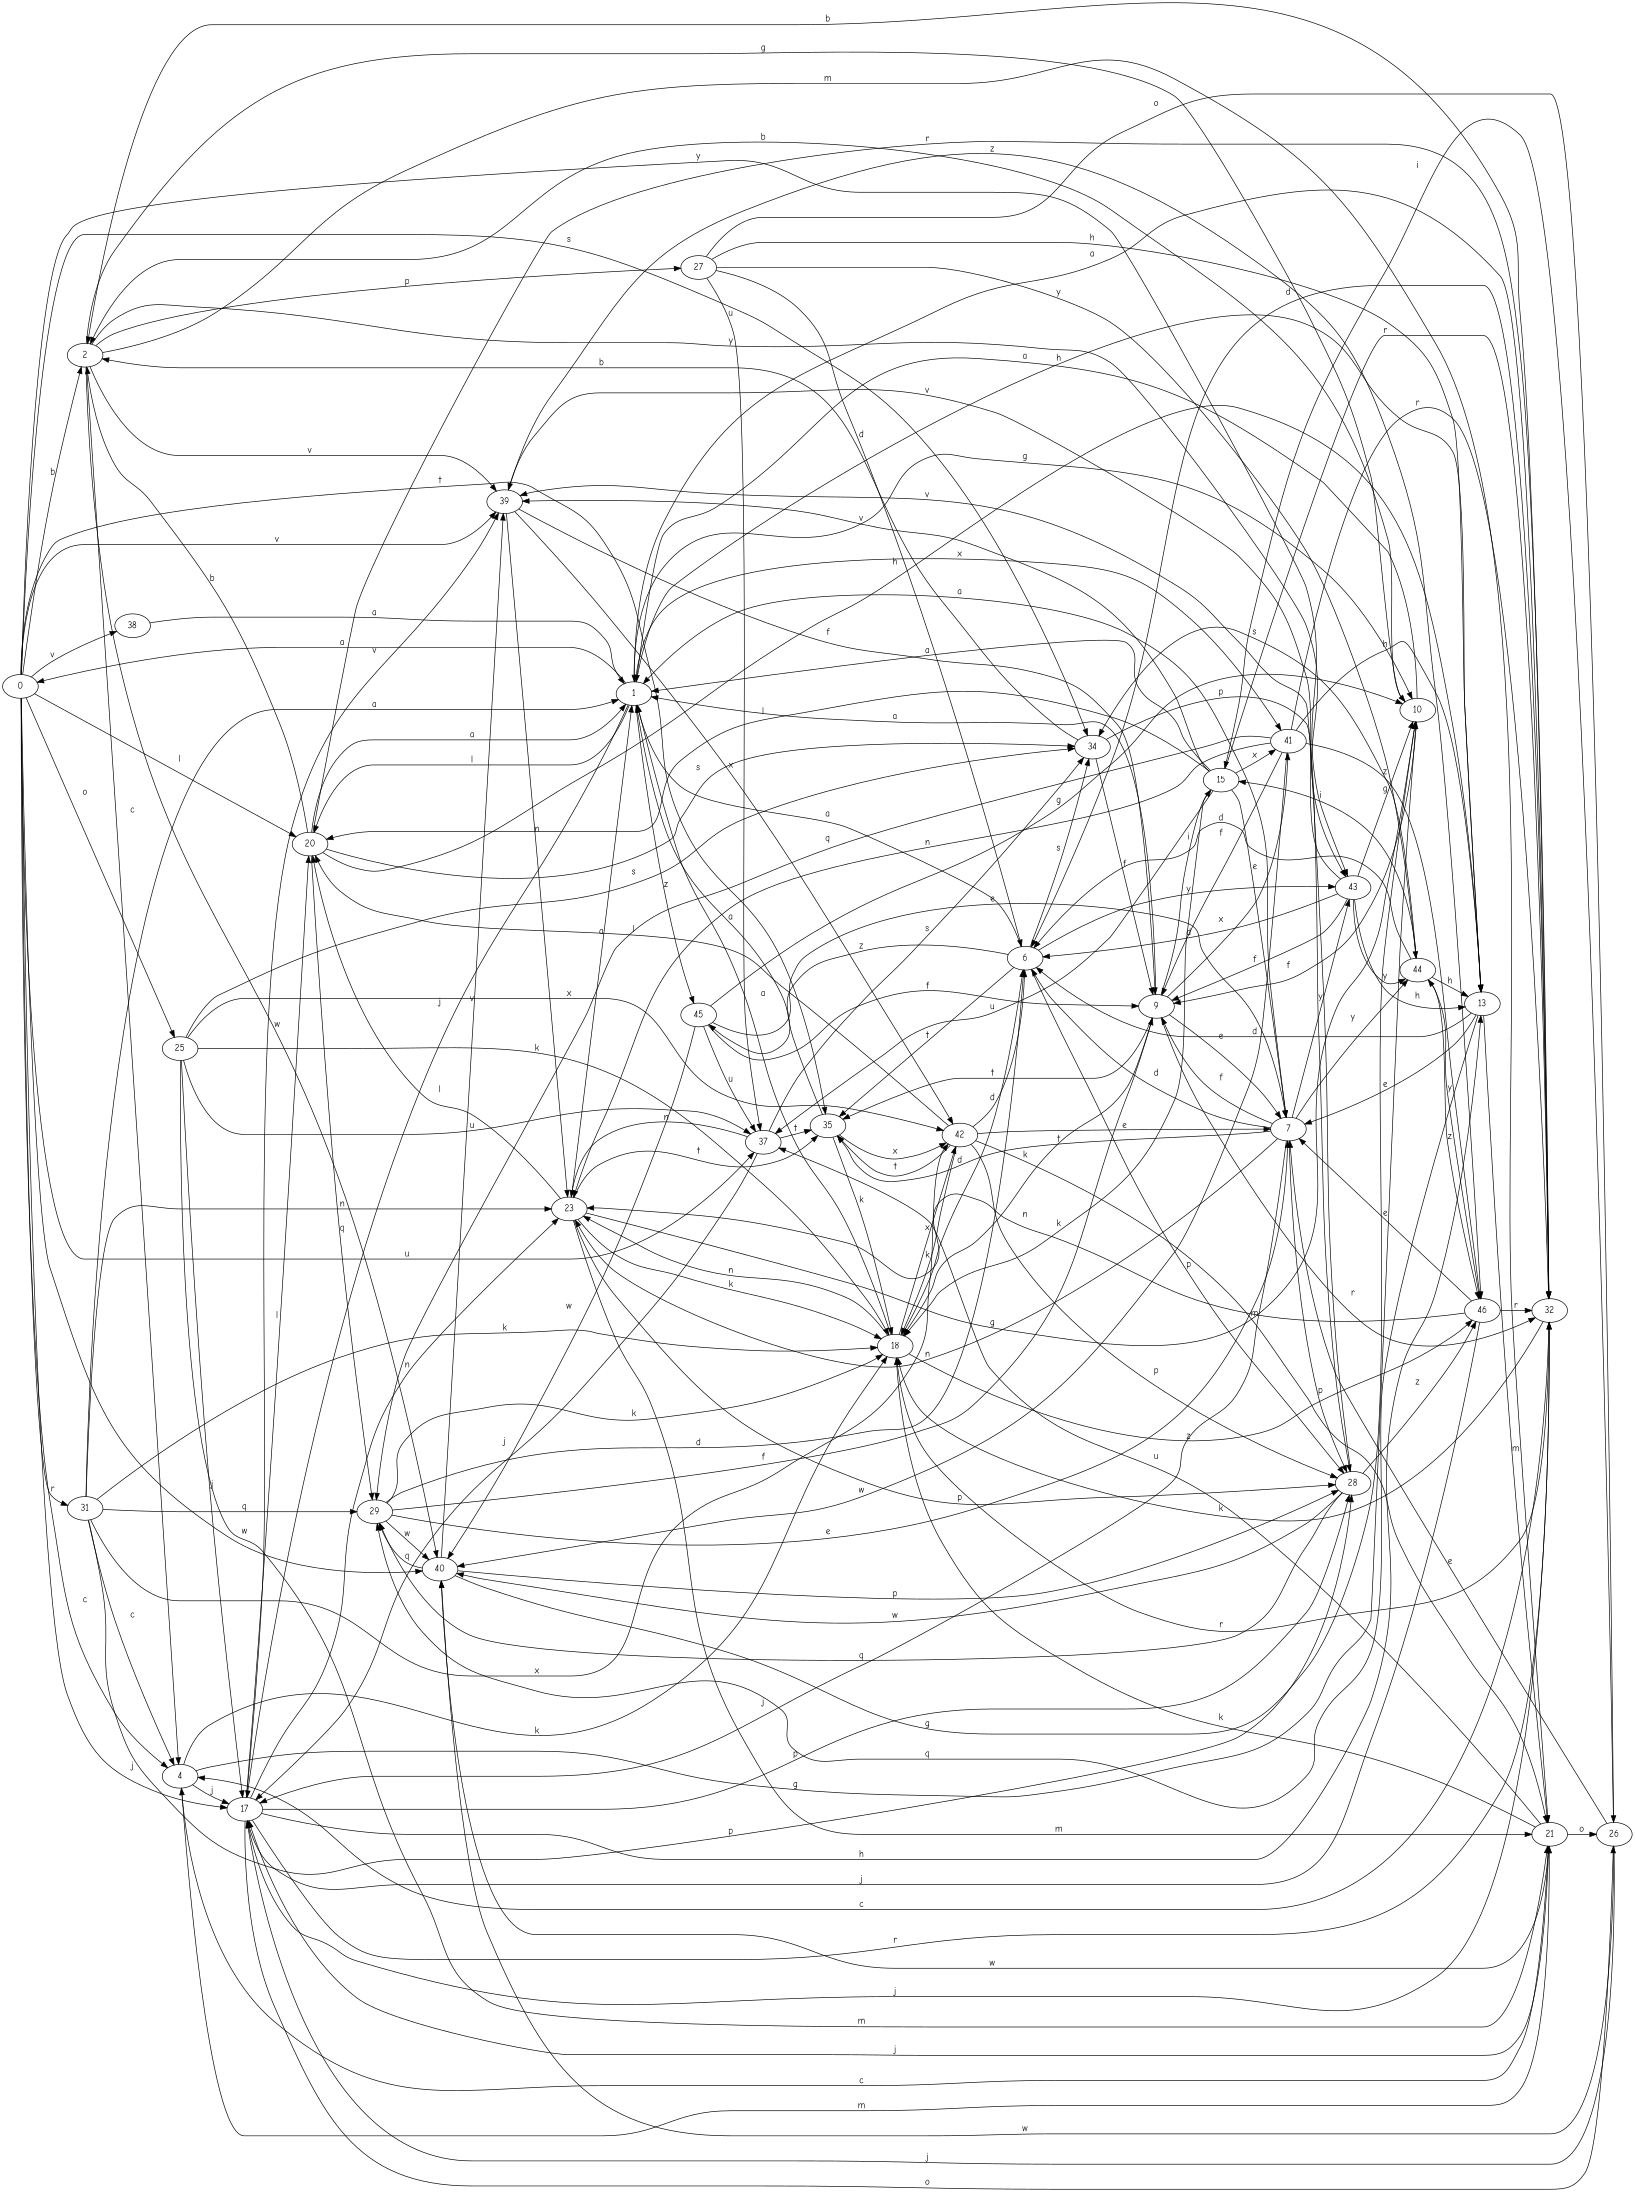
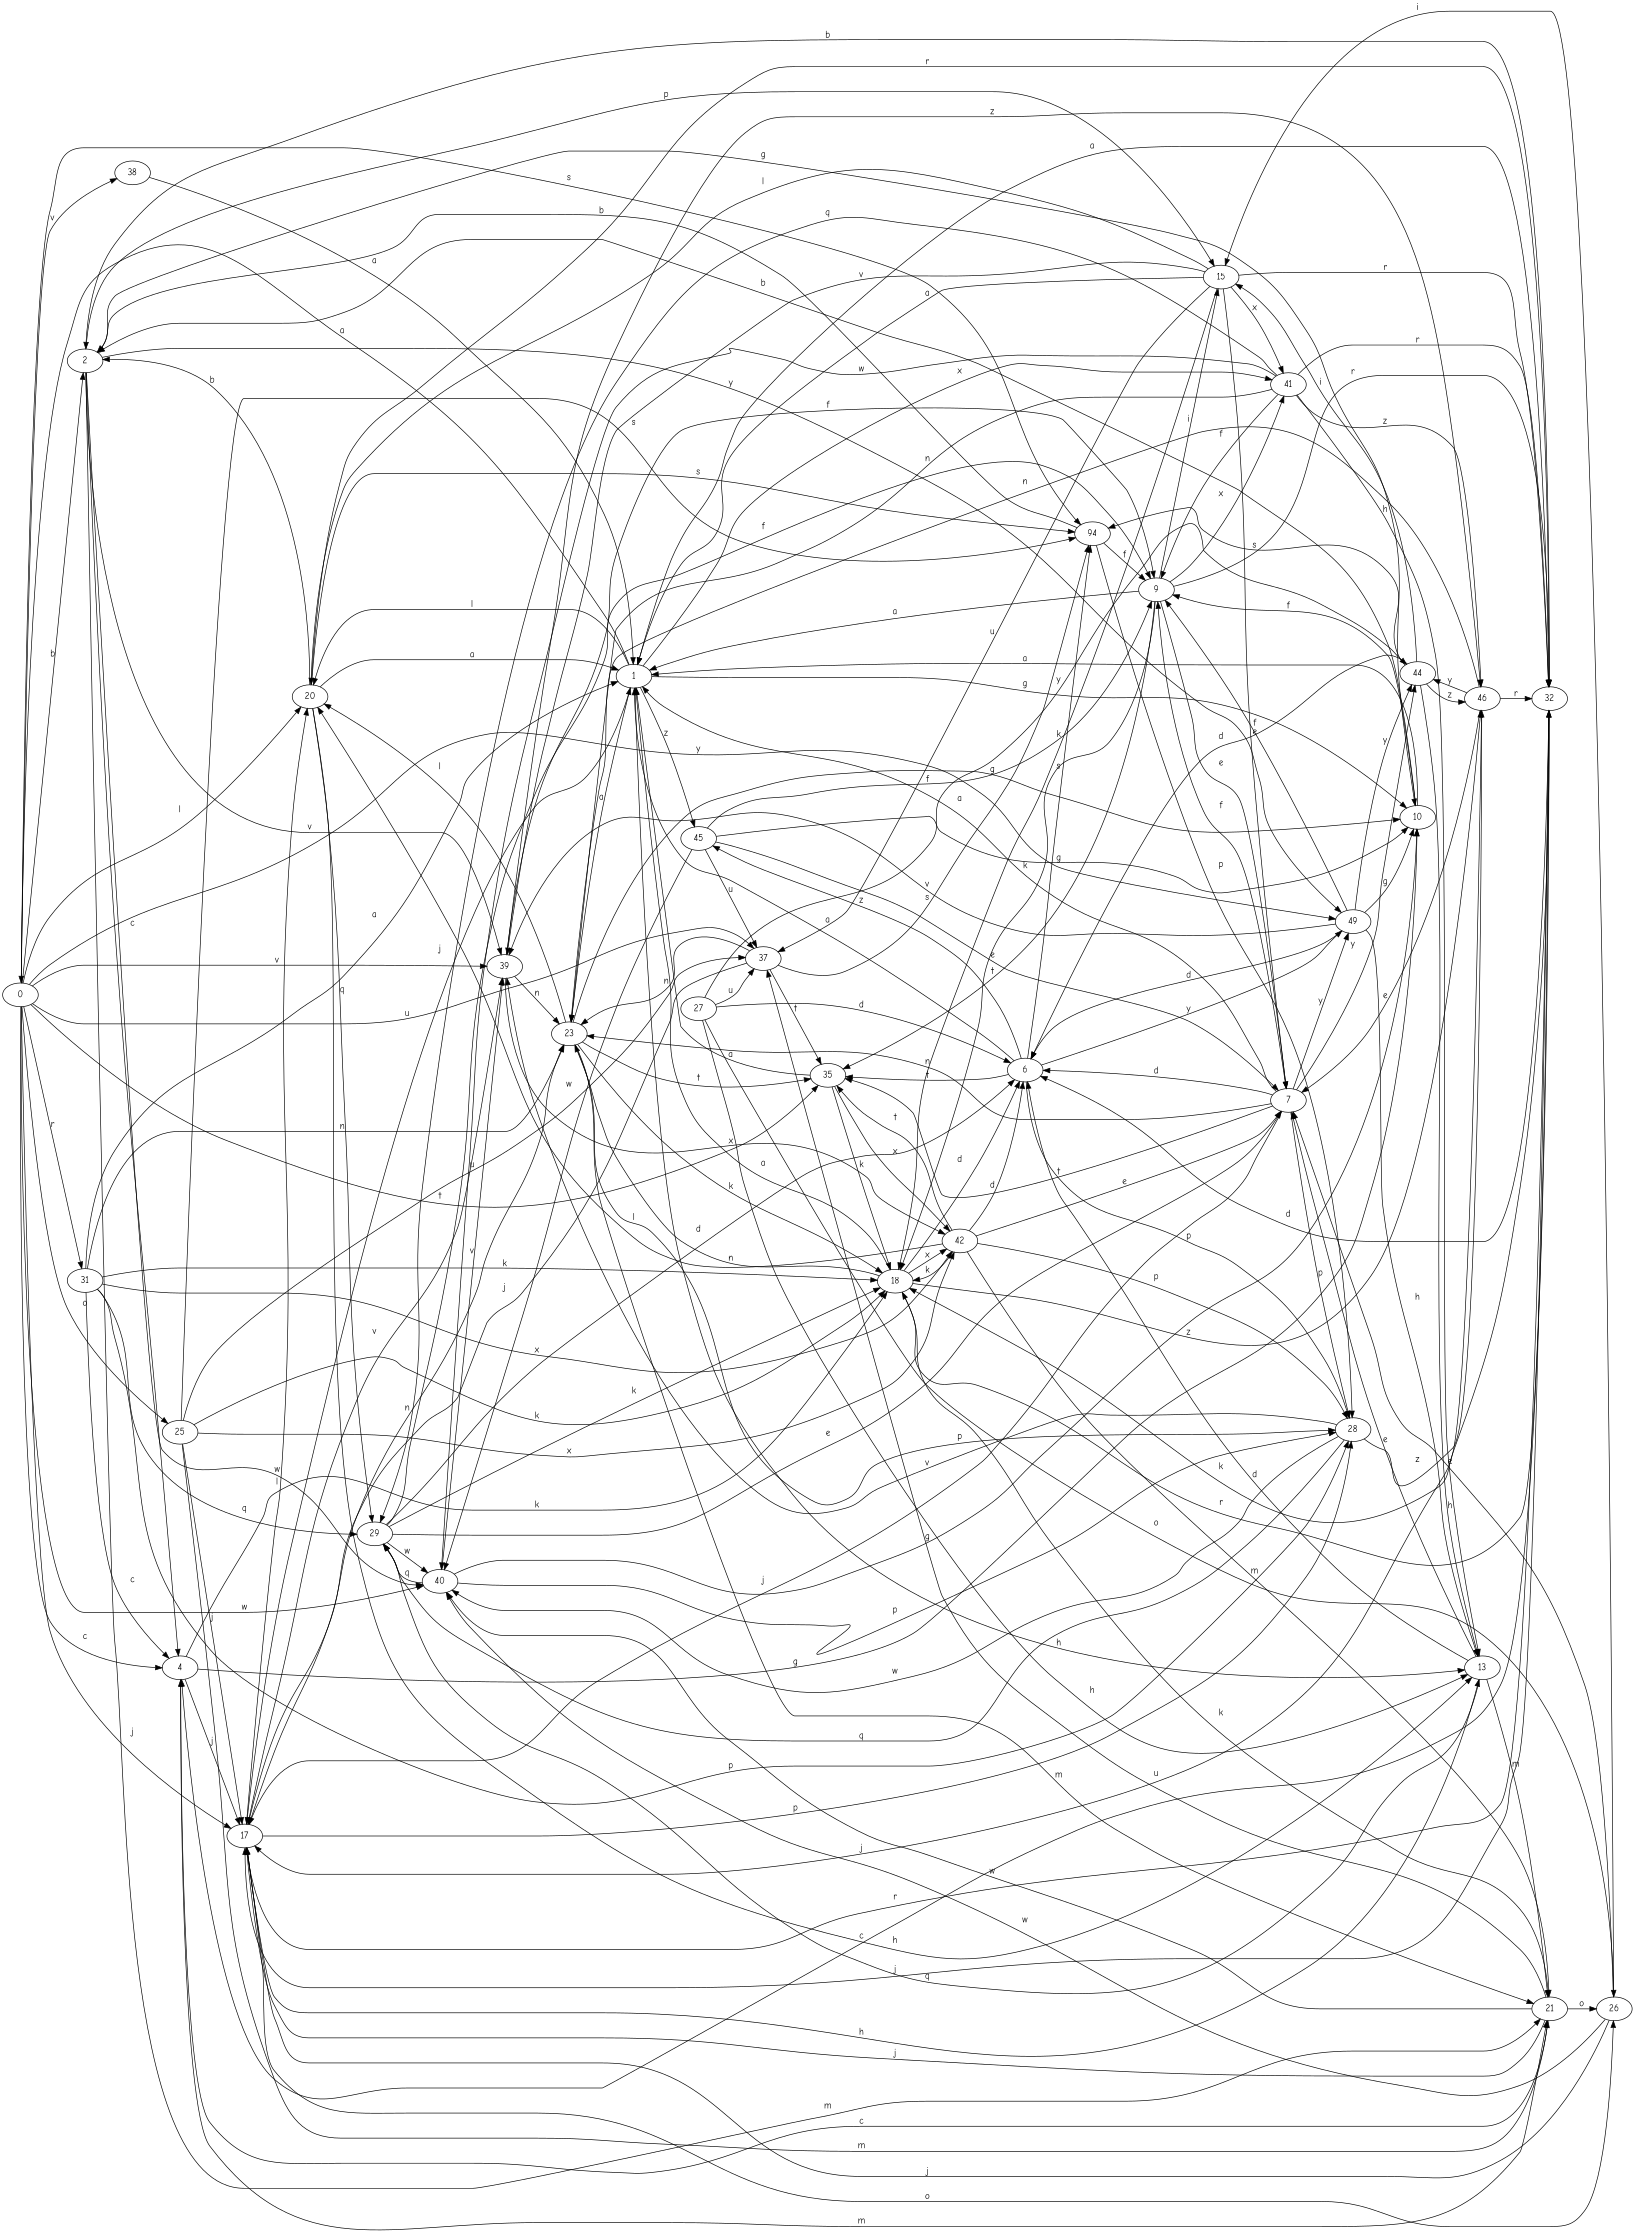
edge "2" -> "27": now "2" -> "15"
node "34": label "34" -> "94"
node "43": label "43" -> "49"
